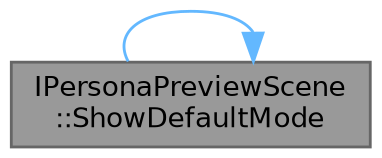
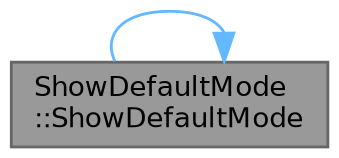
node "IPersonaPreviewScene ::ShowDefaultMode": label "IPersonaPreviewScene ::ShowDefaultMode" -> "ShowDefaultMode ::ShowDefaultMode"
